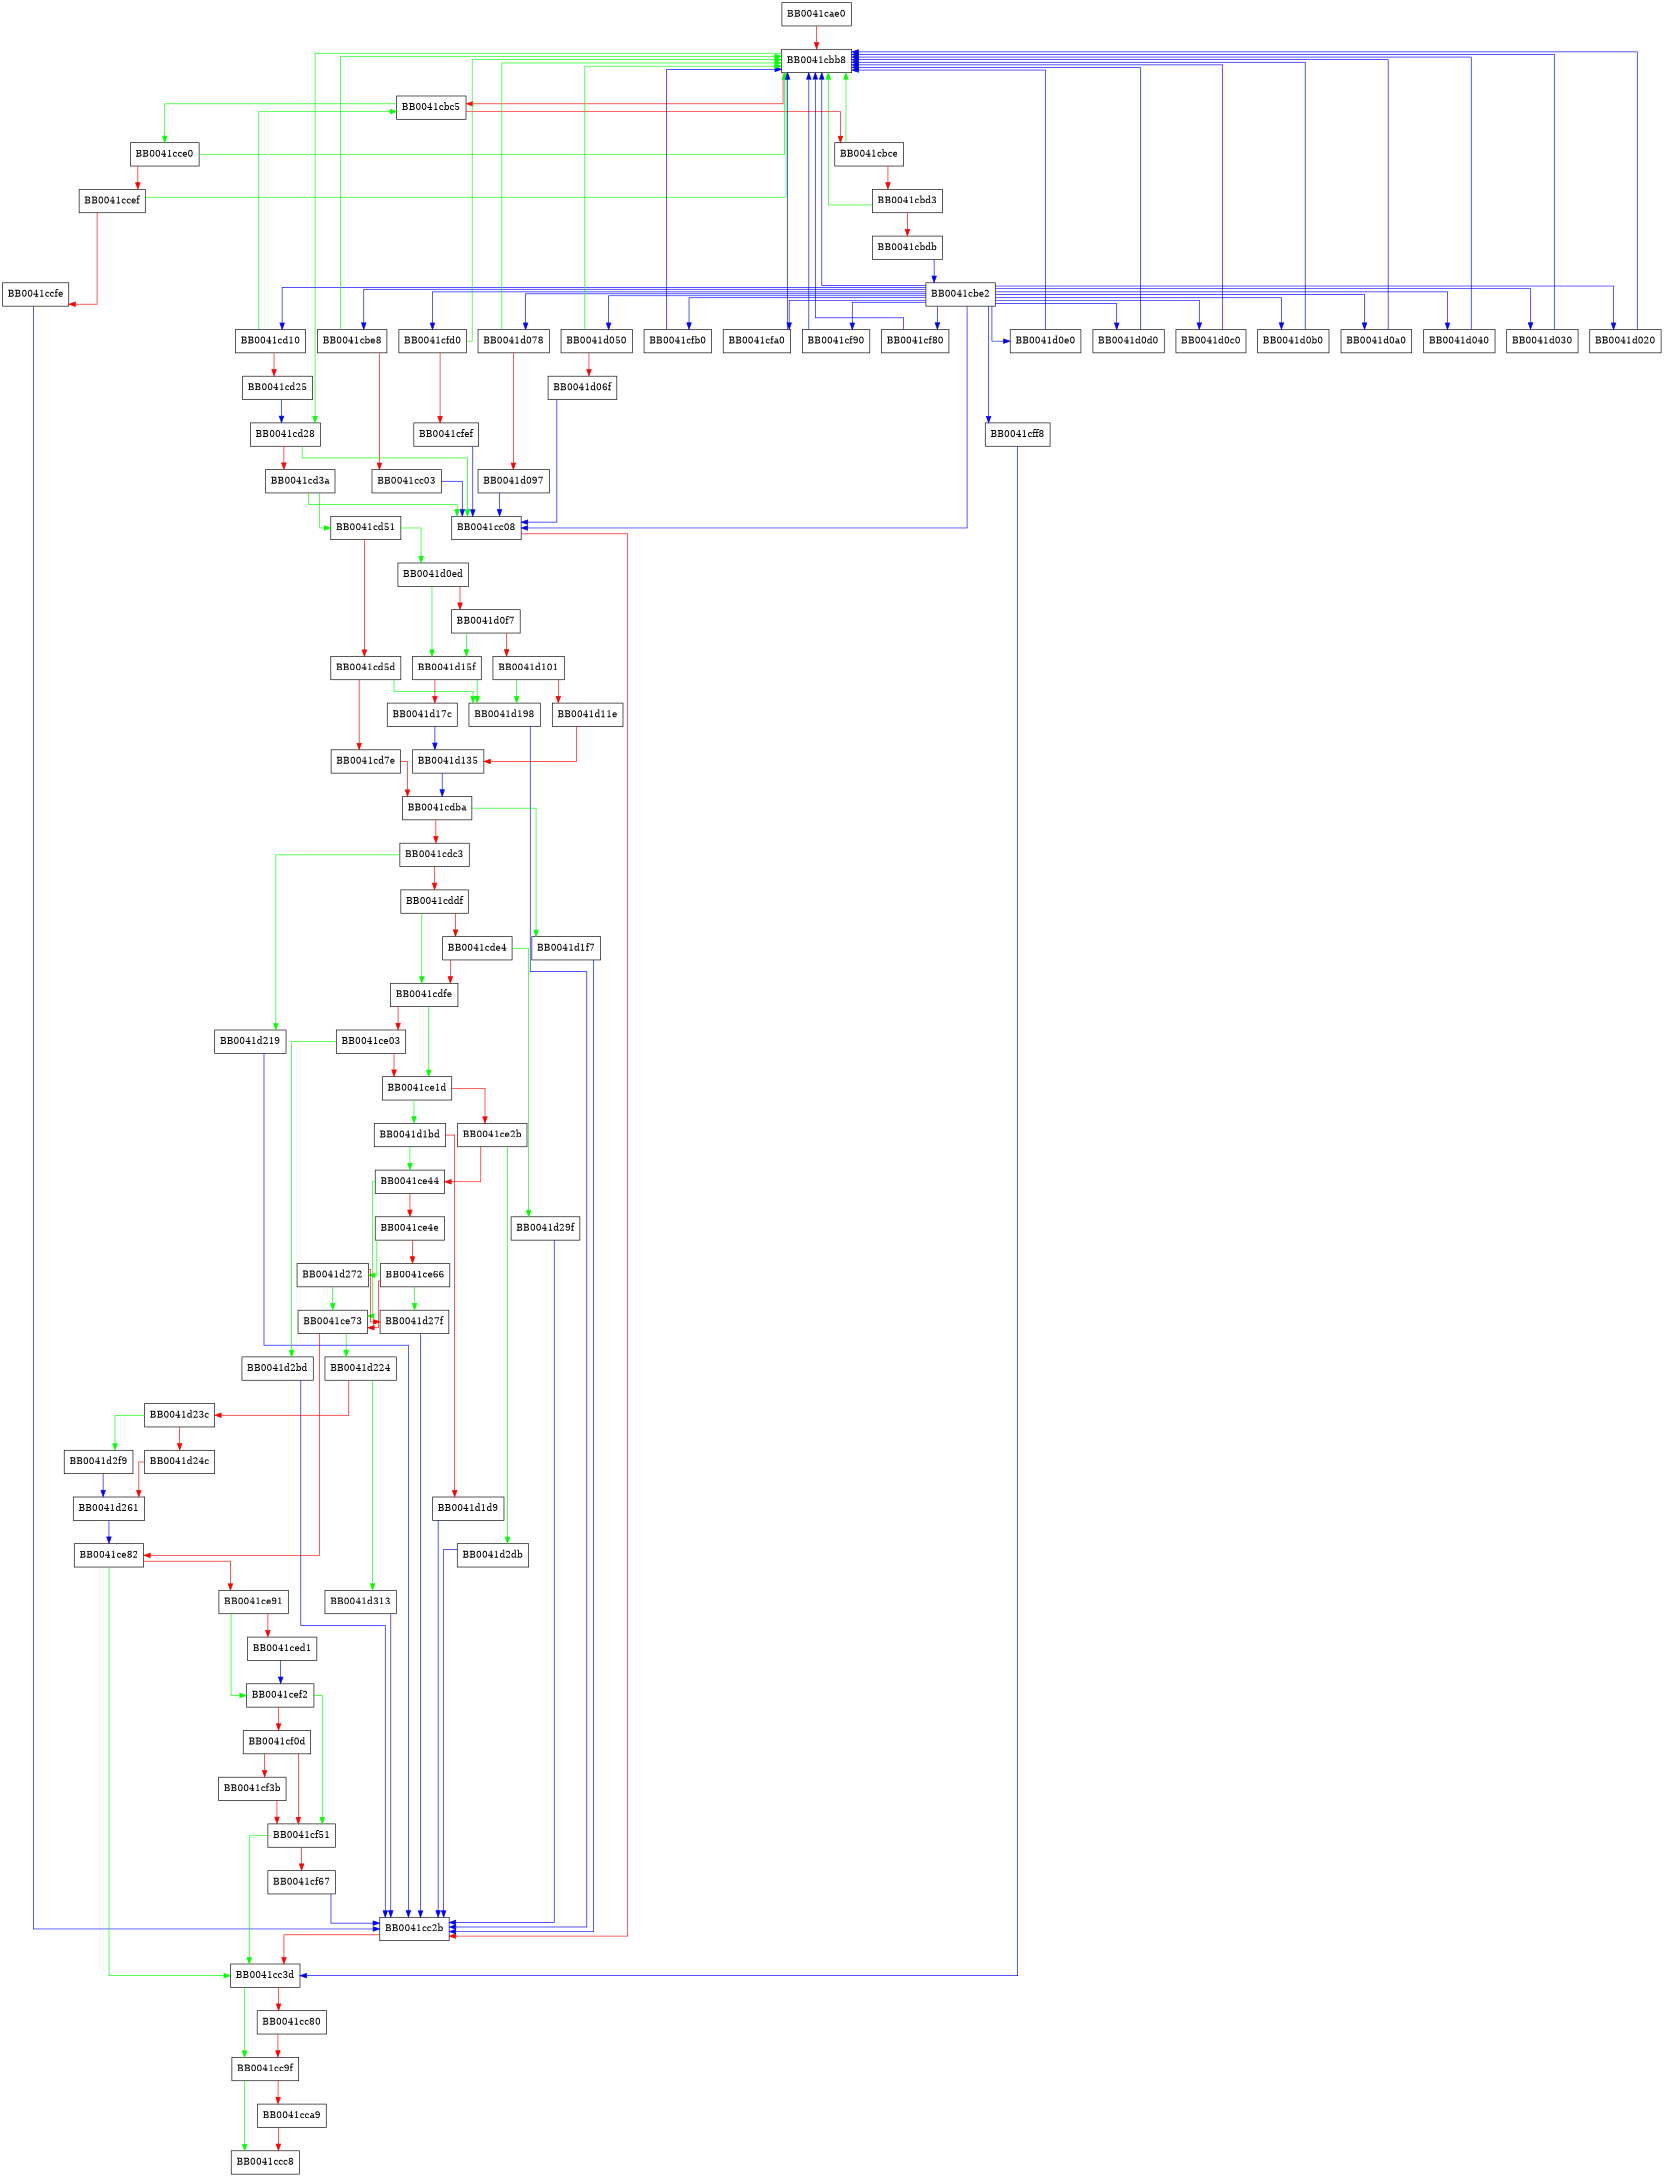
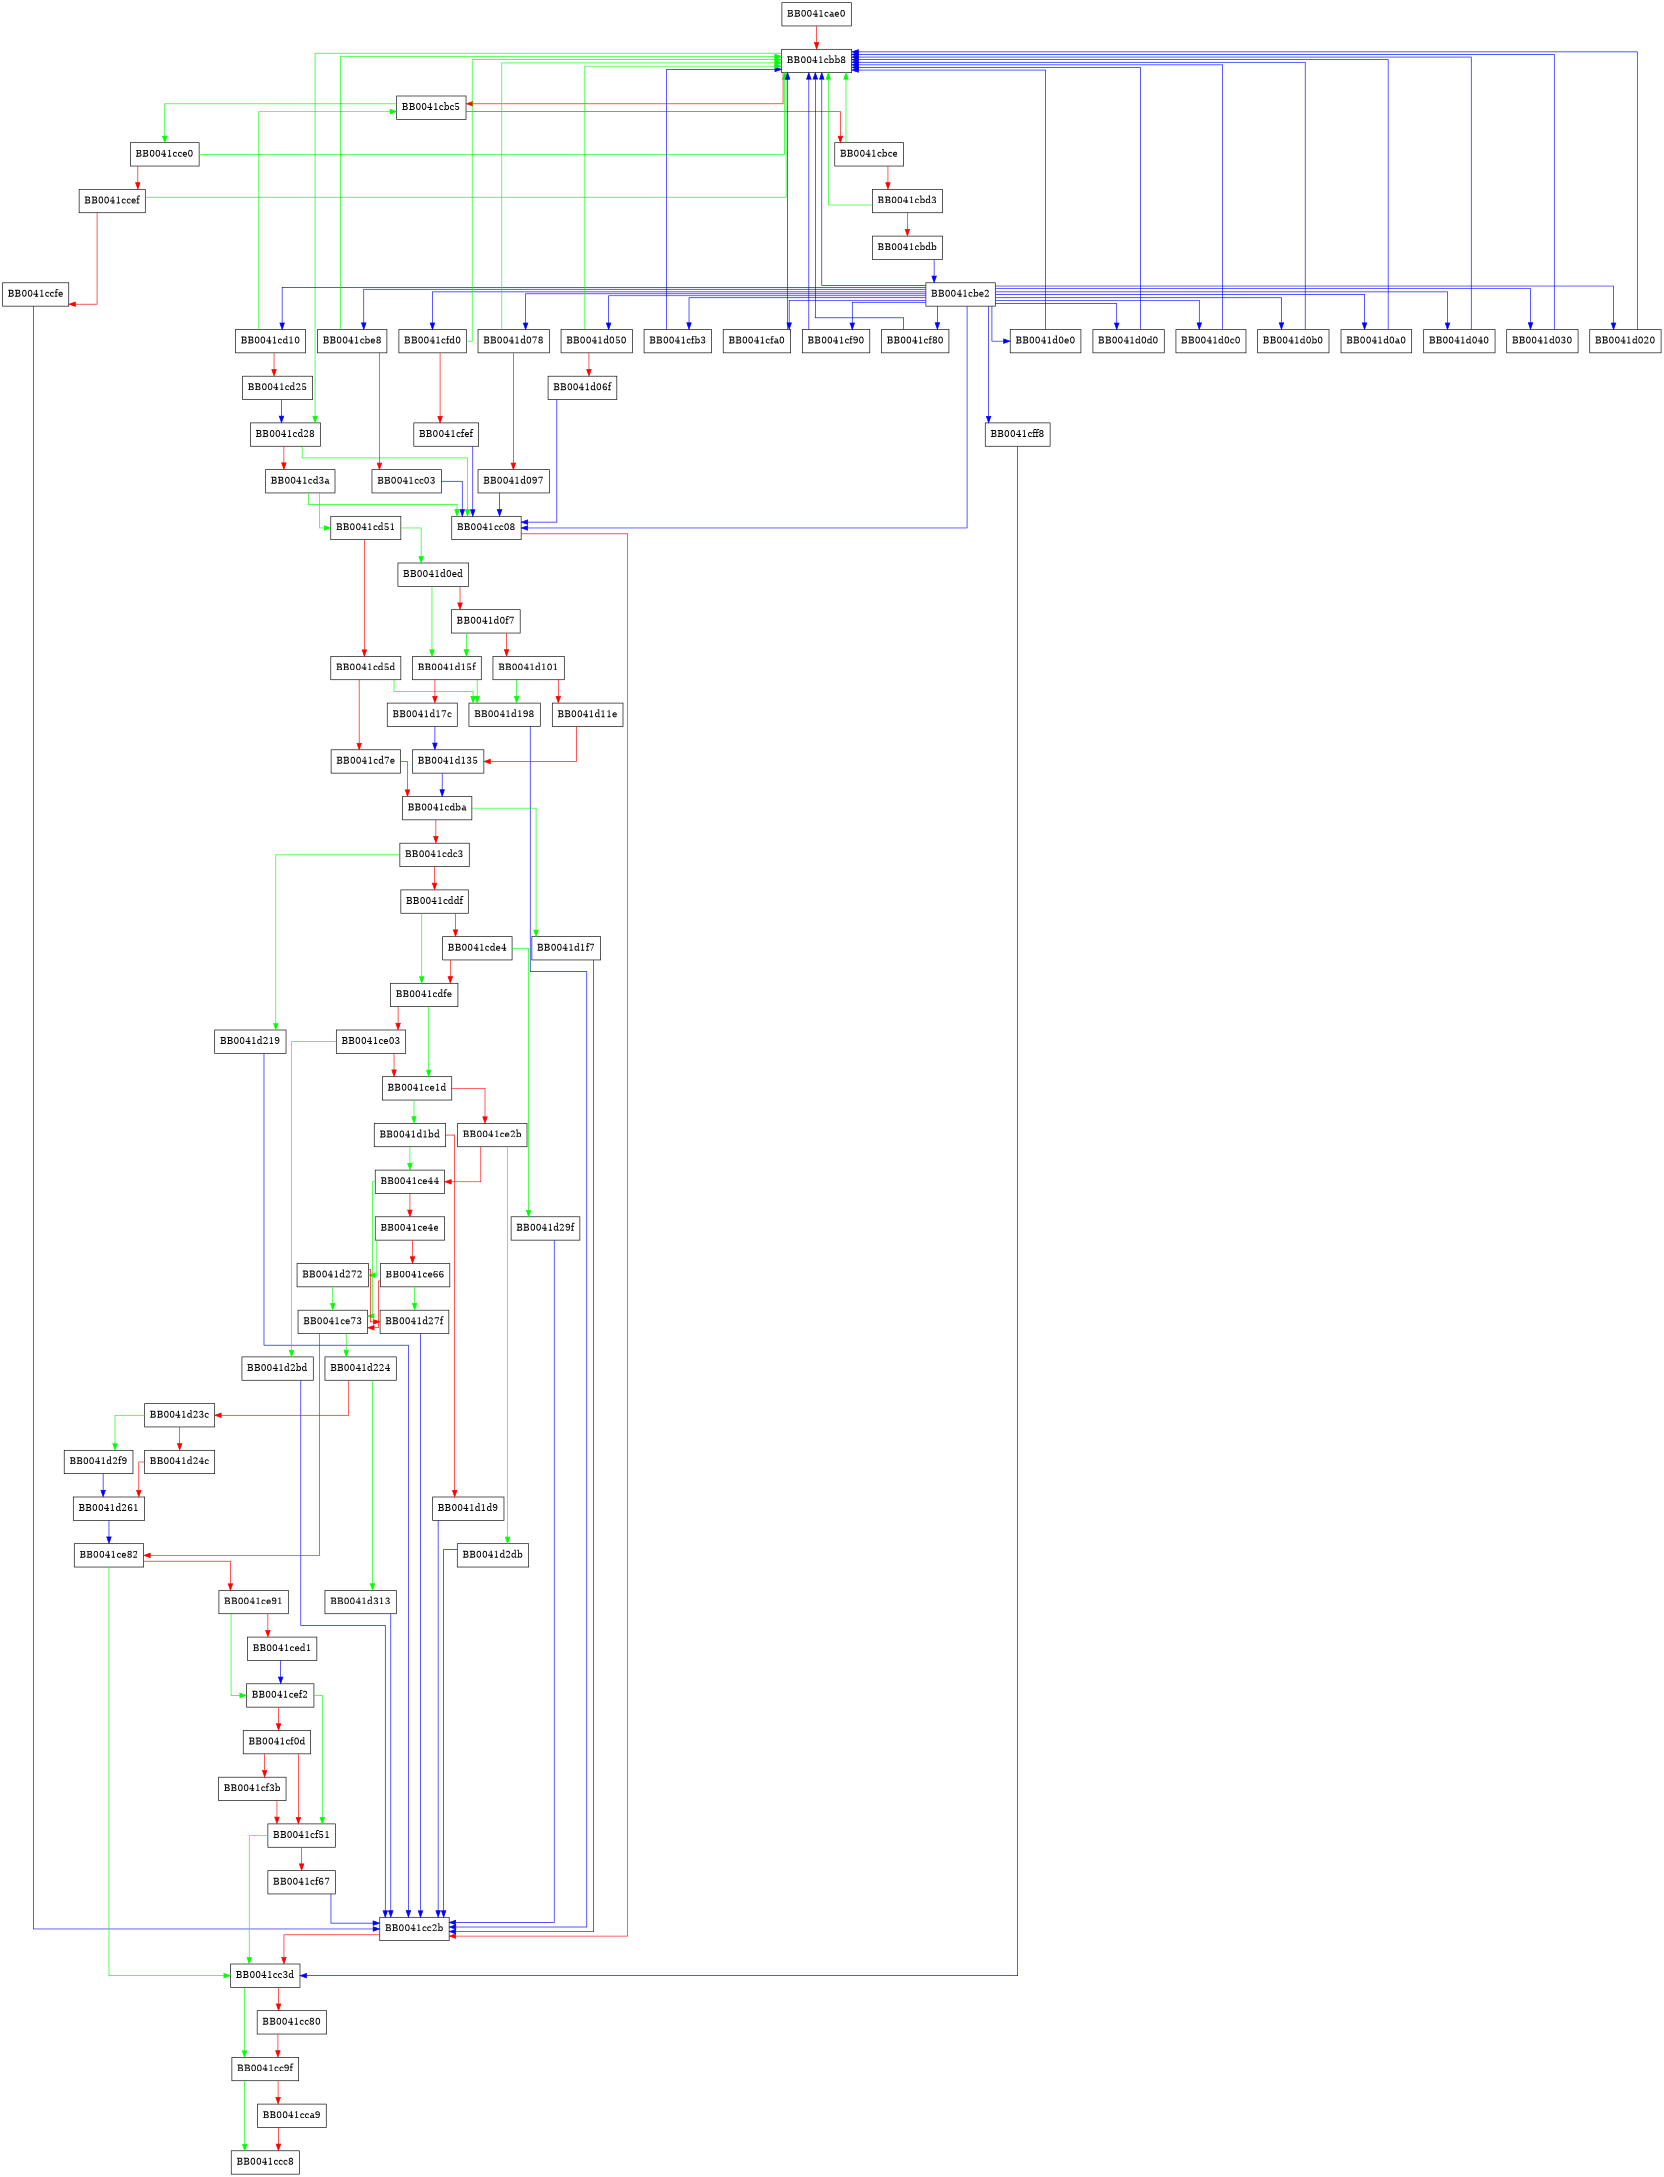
node "BB0041cfb0": label "BB0041cfb0" -> "BB0041cfb3"
